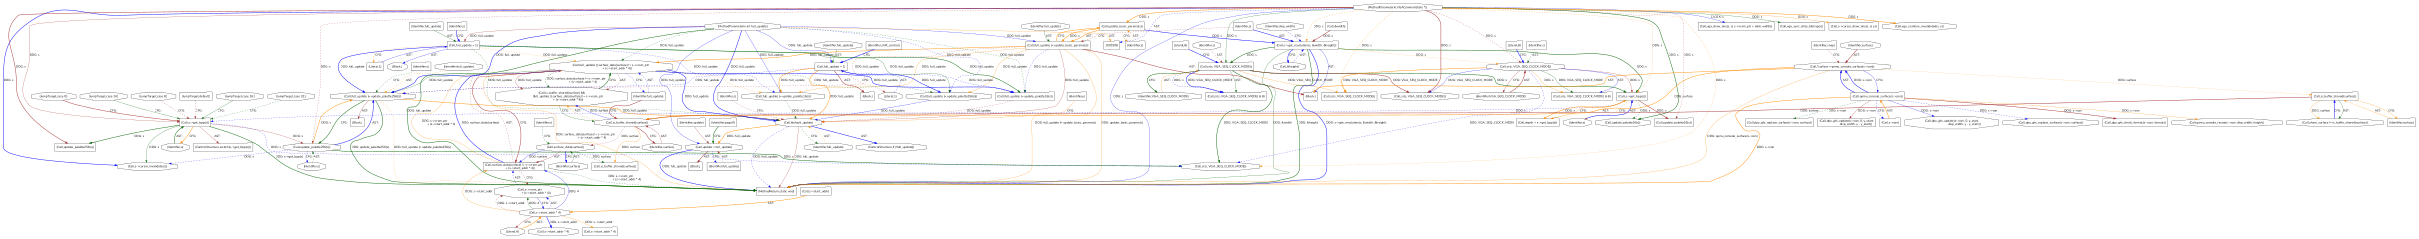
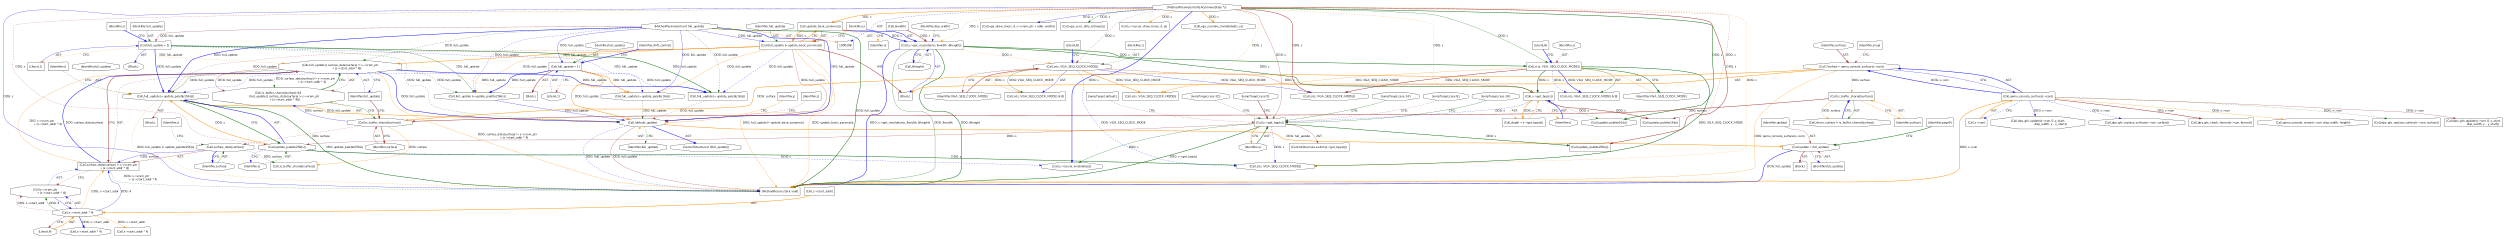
edge "(MethodParameterIn,VGACommonState *s)" -> "(Call,vga_draw_line(s, d, s->vram_ptr + addr, width))": label "CLOCK: s" -> "DDG: s"
edge "(MethodParameterIn,int full_update)" -> "(Call,update = full_update)": removed, label "DDG: full_update"
